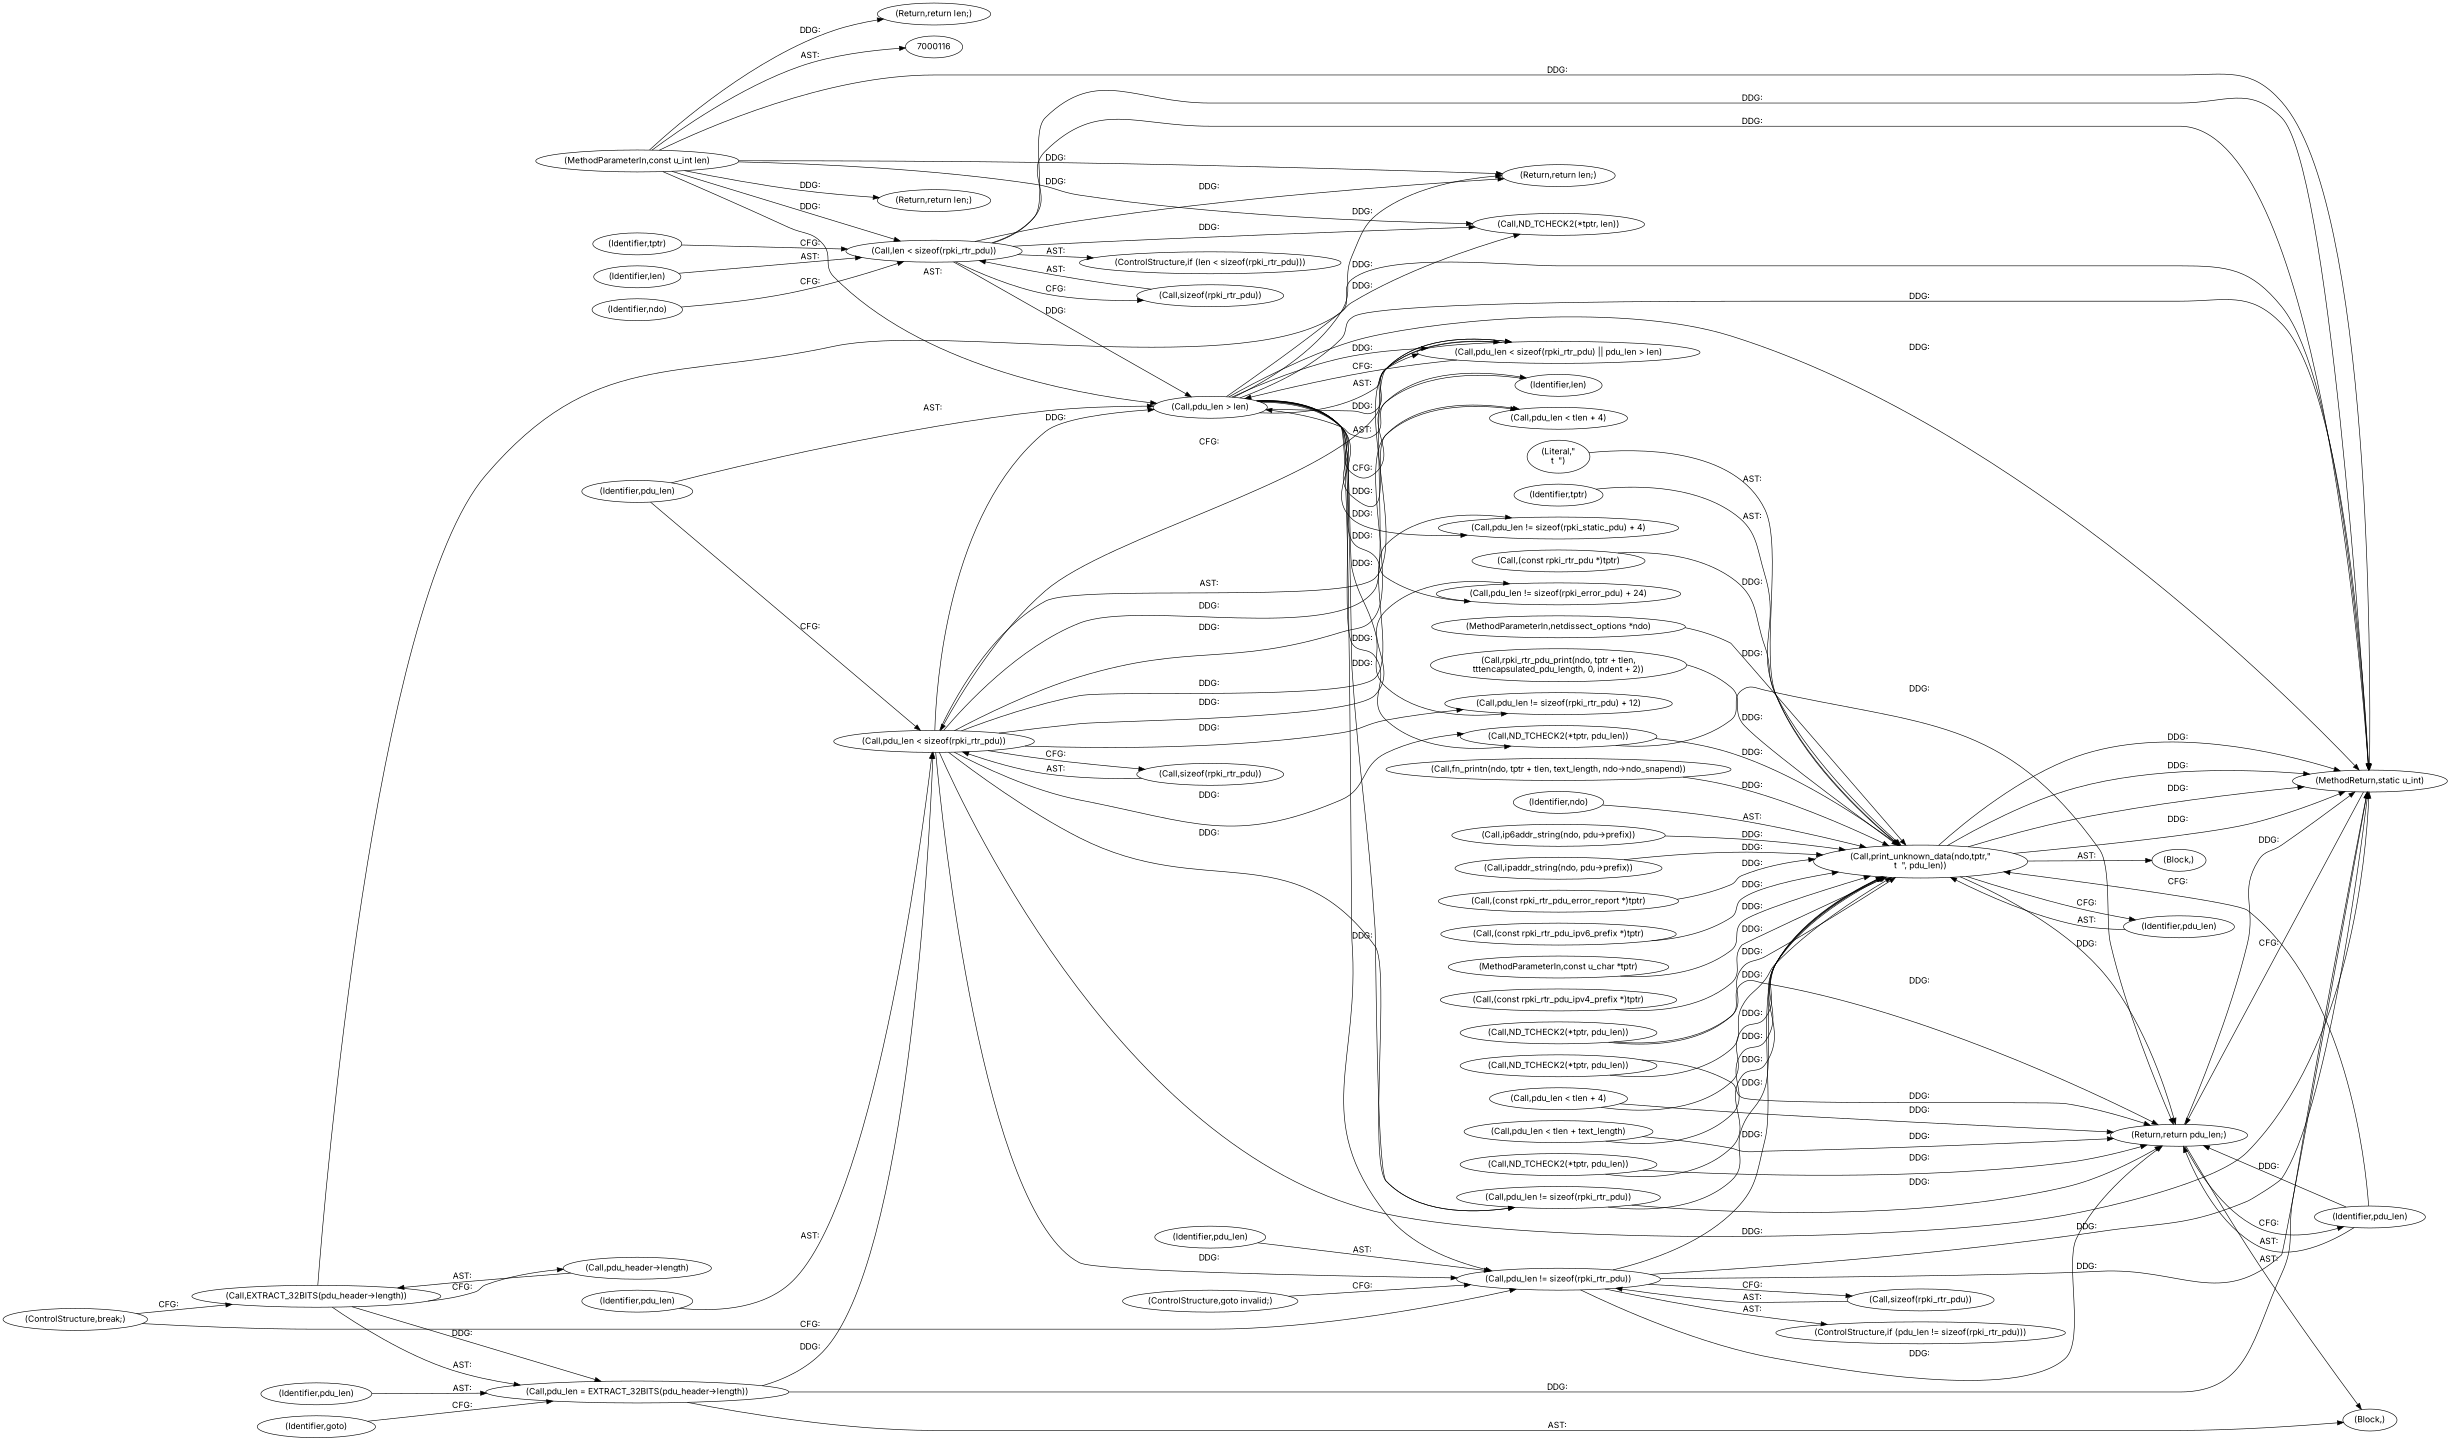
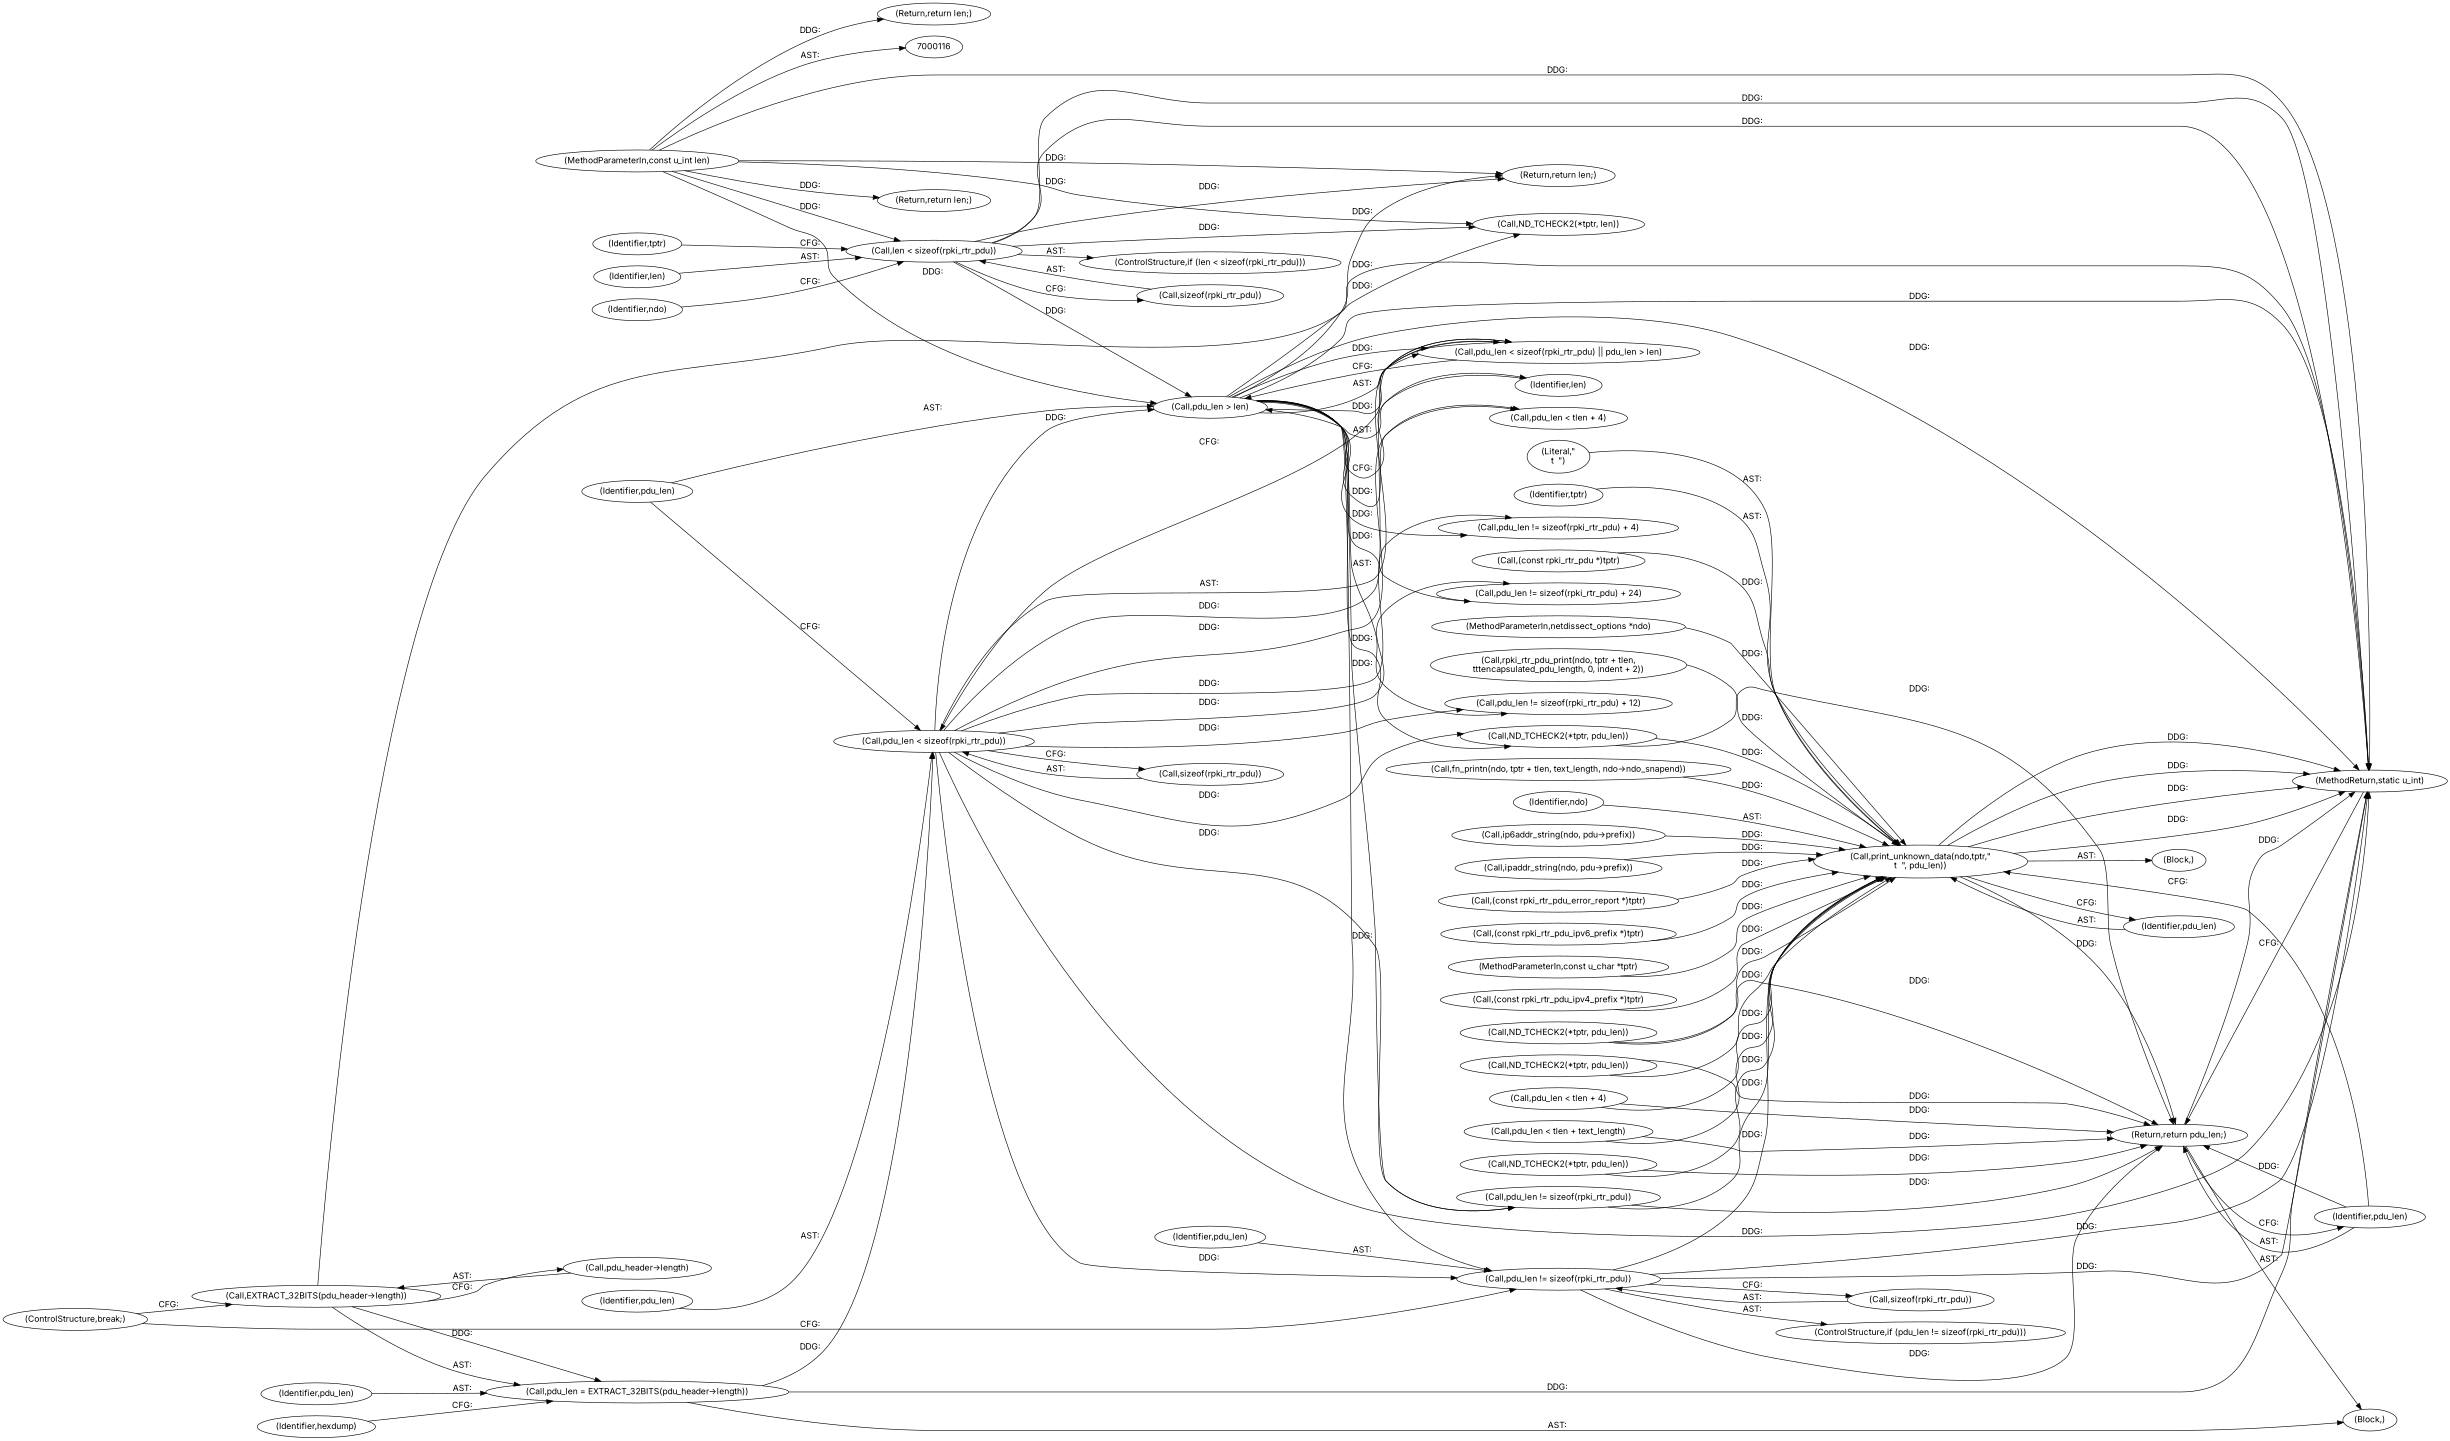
edge "(MethodParameterIn,const u_int len)" -> "(Call,pdu_len > len)": label "AST: " -> "DDG: "
node "(Call,pdu_len != sizeof(rpki_static_pdu) + 4)": label "(Call,pdu_len != sizeof(rpki_static_pdu) + 4)" -> "(Call,pdu_len != sizeof(rpki_rtr_pdu) + 4)"
edge "(Call,pdu_len > len)" -> "(Call,pdu_len != sizeof(rpki_rtr_pdu) + 12)": label "DDG: " -> "AST: "
node "(Call,pdu_len != sizeof(rpki_error_pdu) + 24)": label "(Call,pdu_len != sizeof(rpki_error_pdu) + 24)" -> "(Call,pdu_len != sizeof(rpki_rtr_pdu) + 24)"
node "(ControlStructure,goto invalid;)": removed
node "(Identifier,goto)": label "(Identifier,goto)" -> "(Identifier,hexdump)"
